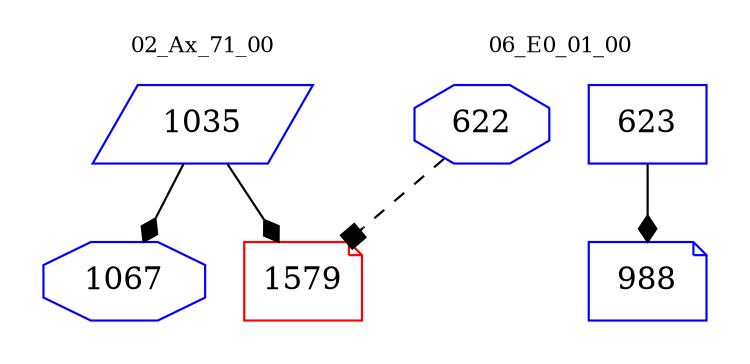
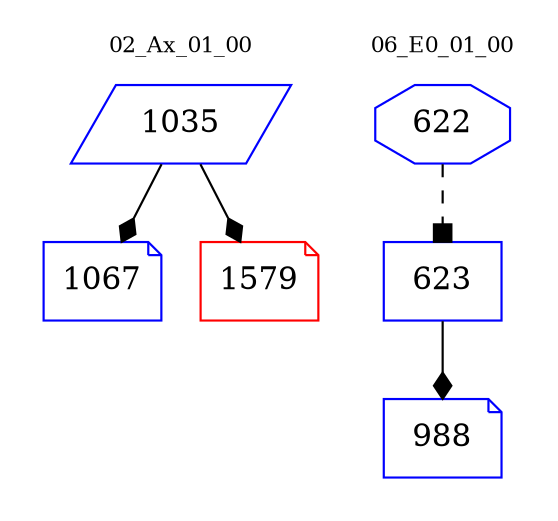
cluster "02_Ax_71_00": label "02_Ax_71_00" -> "02_Ax_01_00"
edge "622" -> "1579": now "622" -> "623"
node "1067": shape octagon -> note
